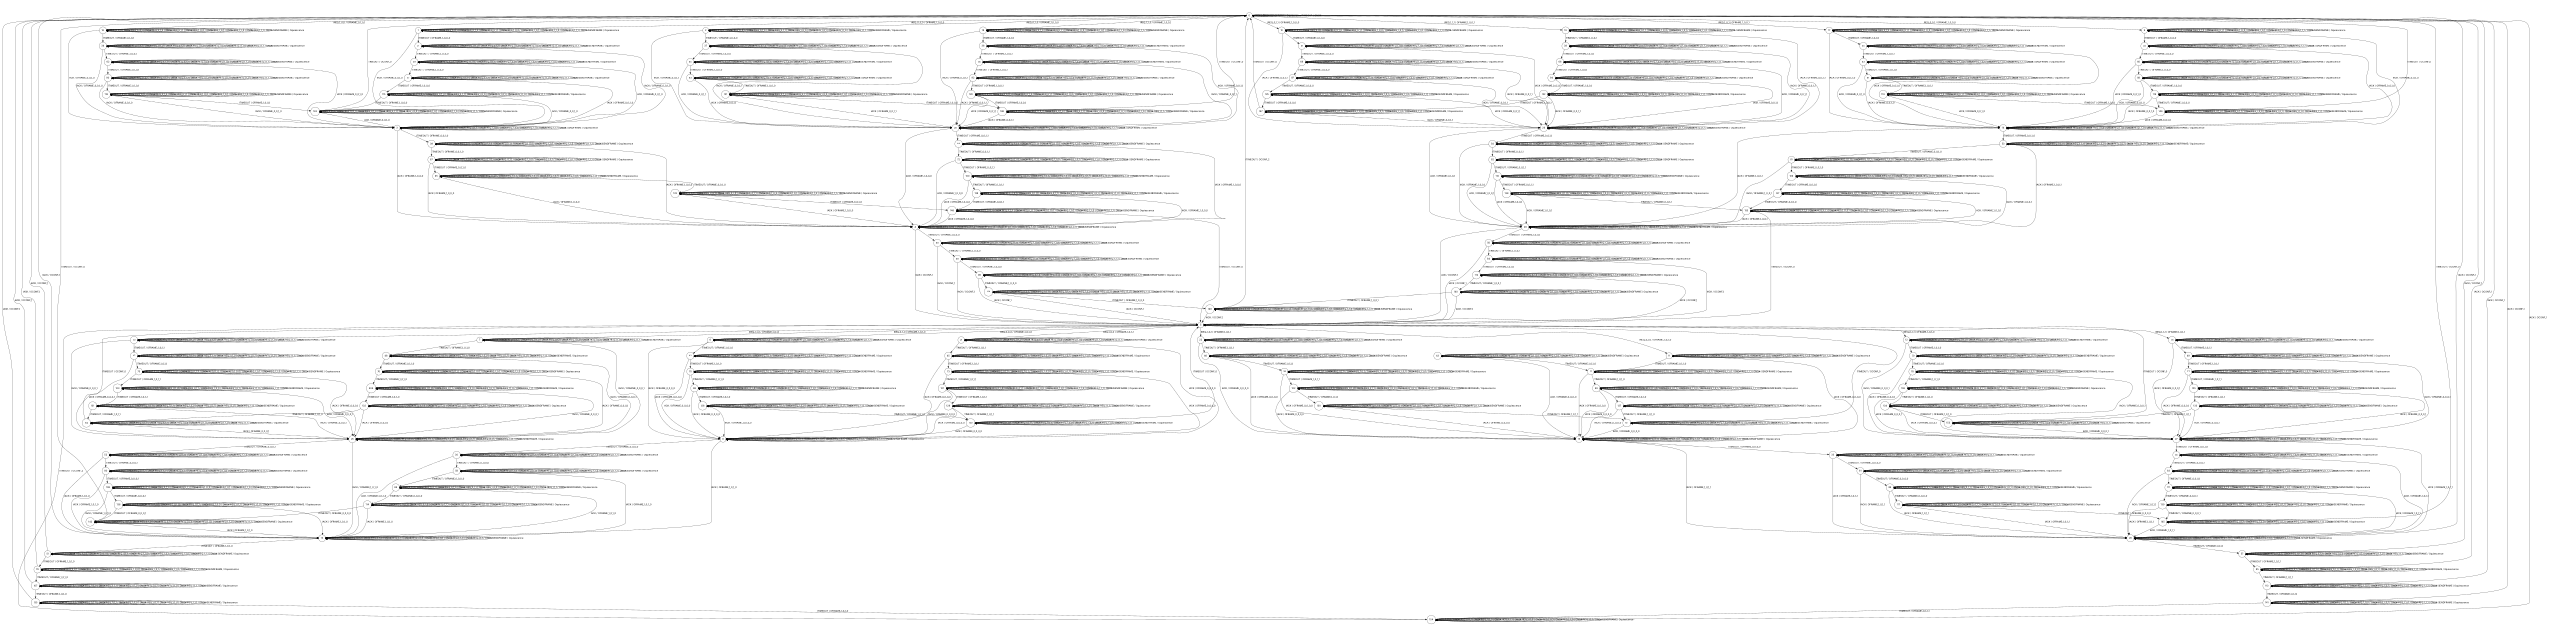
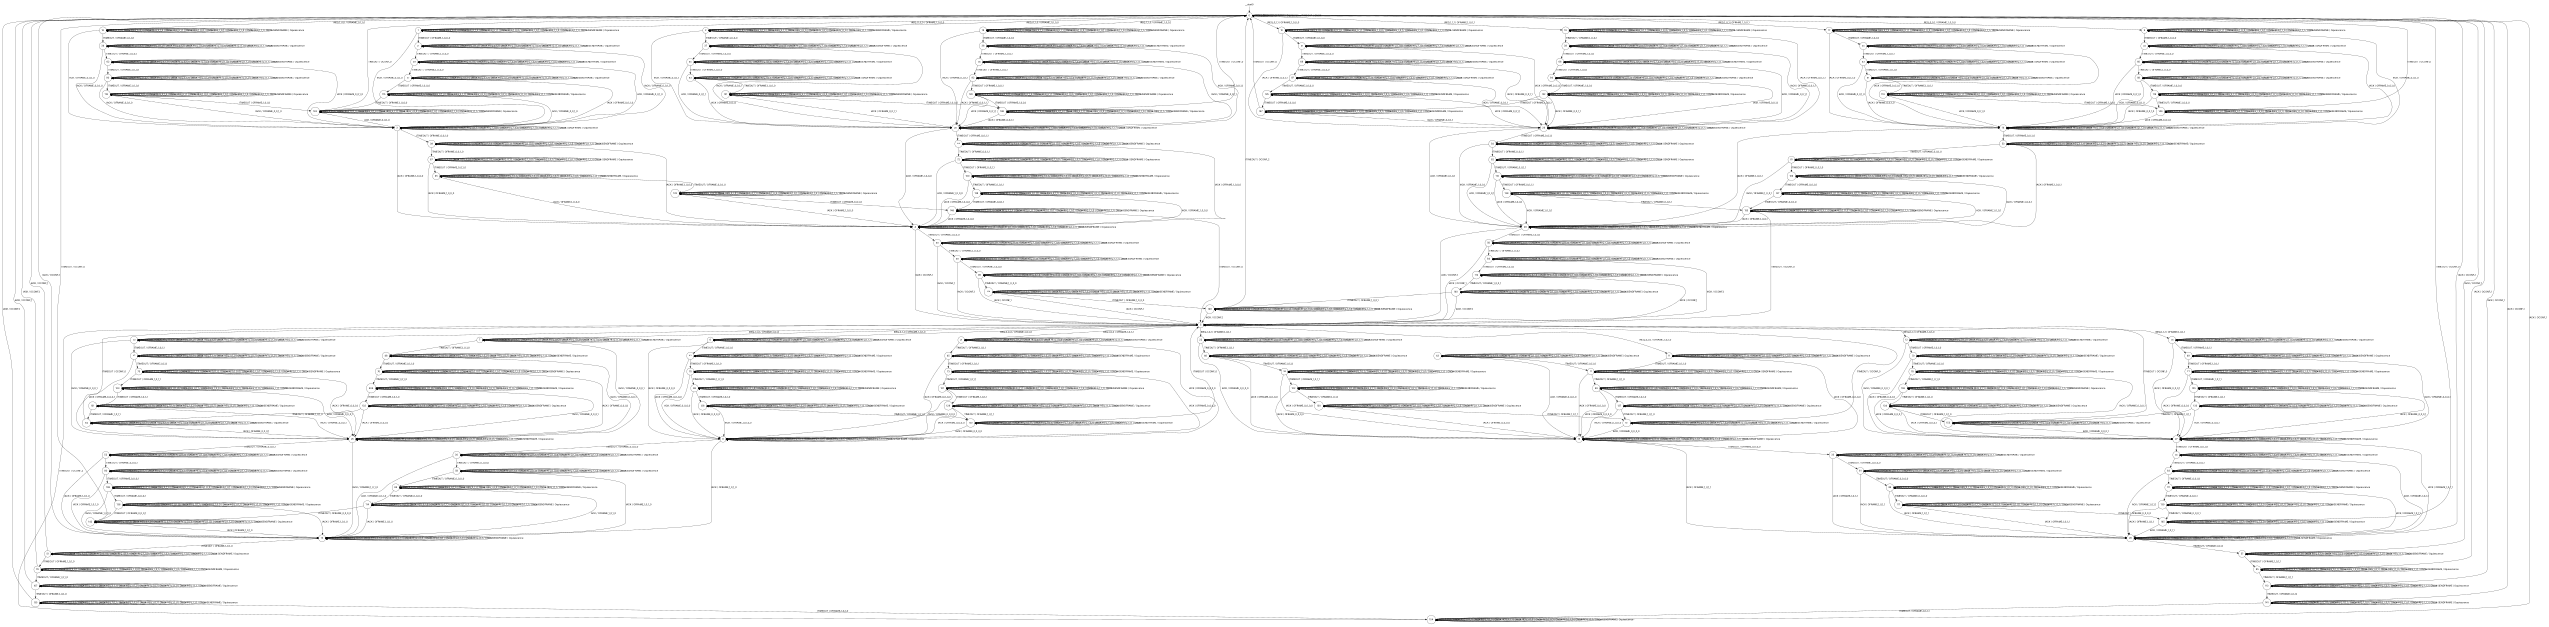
node "__start0": added
